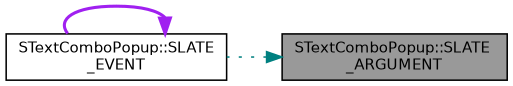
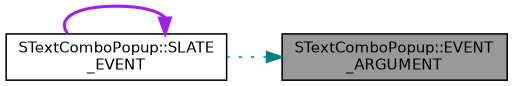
node "STextComboPopup::SLATE _ARGUMENT": label "STextComboPopup::SLATE _ARGUMENT" -> "STextComboPopup::EVENT _ARGUMENT"
